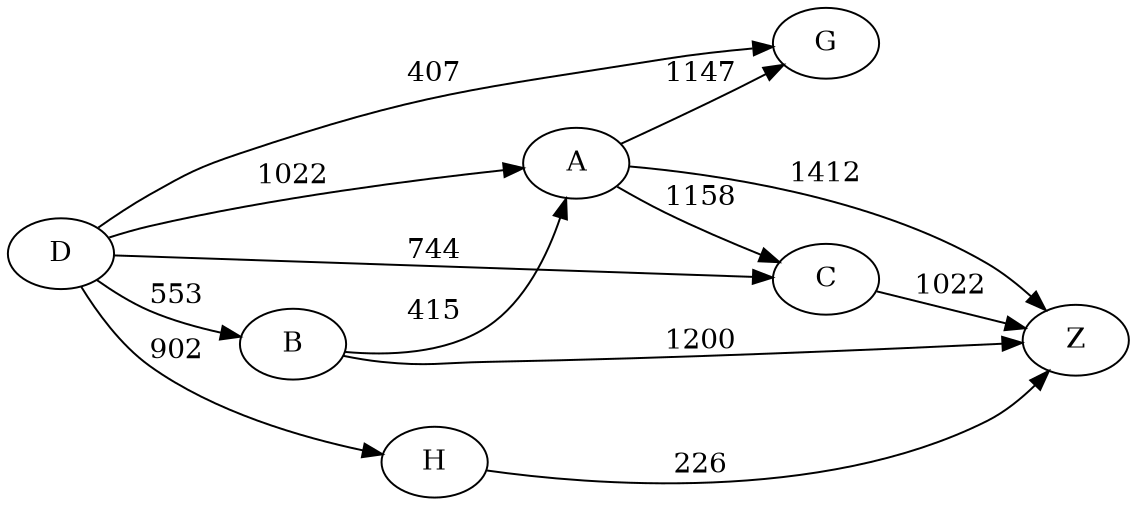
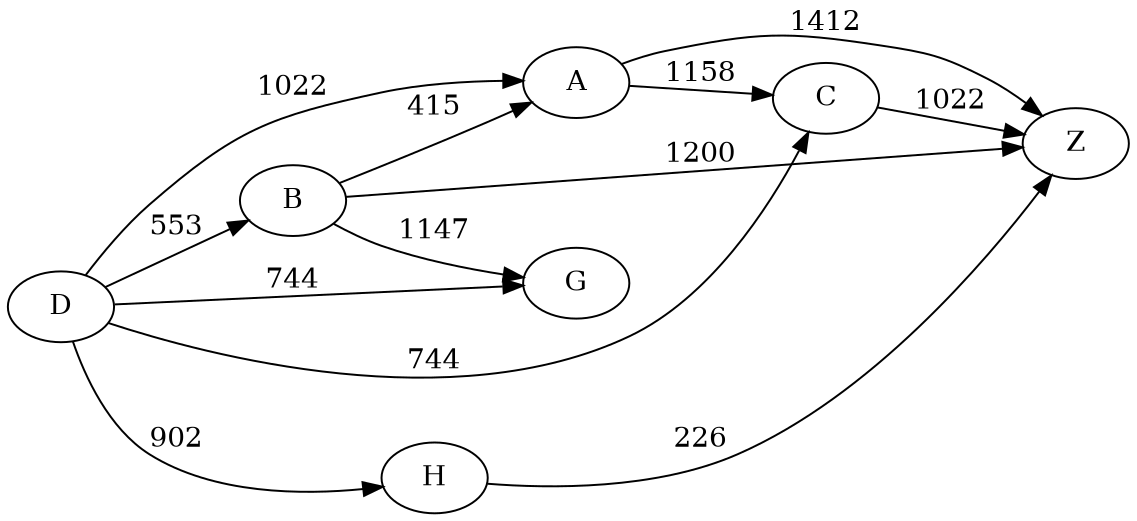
edge "D" -> "G": label "407" -> "744"
edge "A" -> "G": now "B" -> "G"
